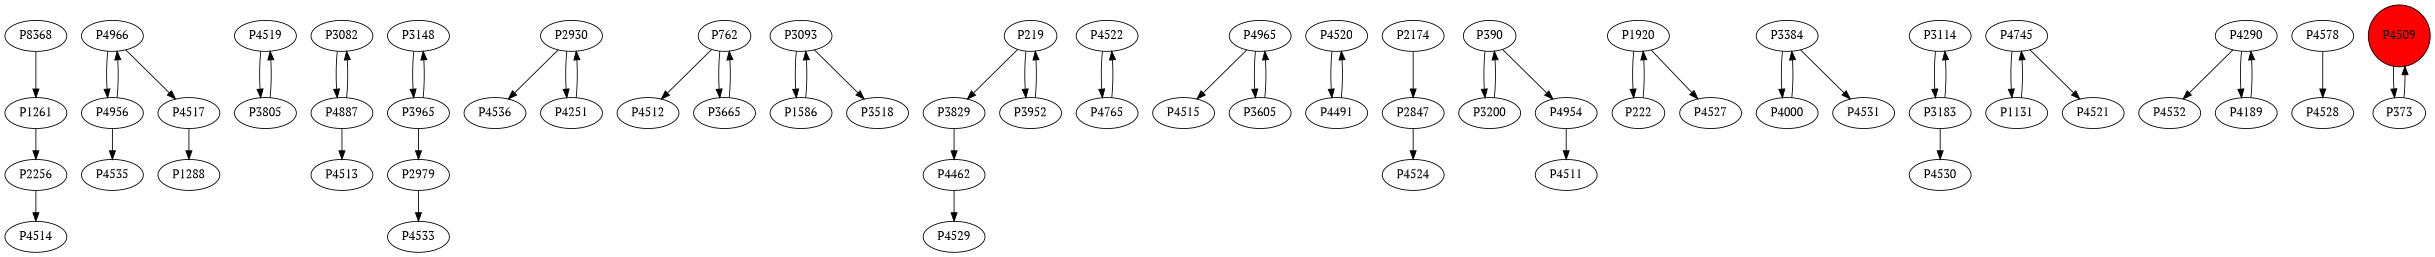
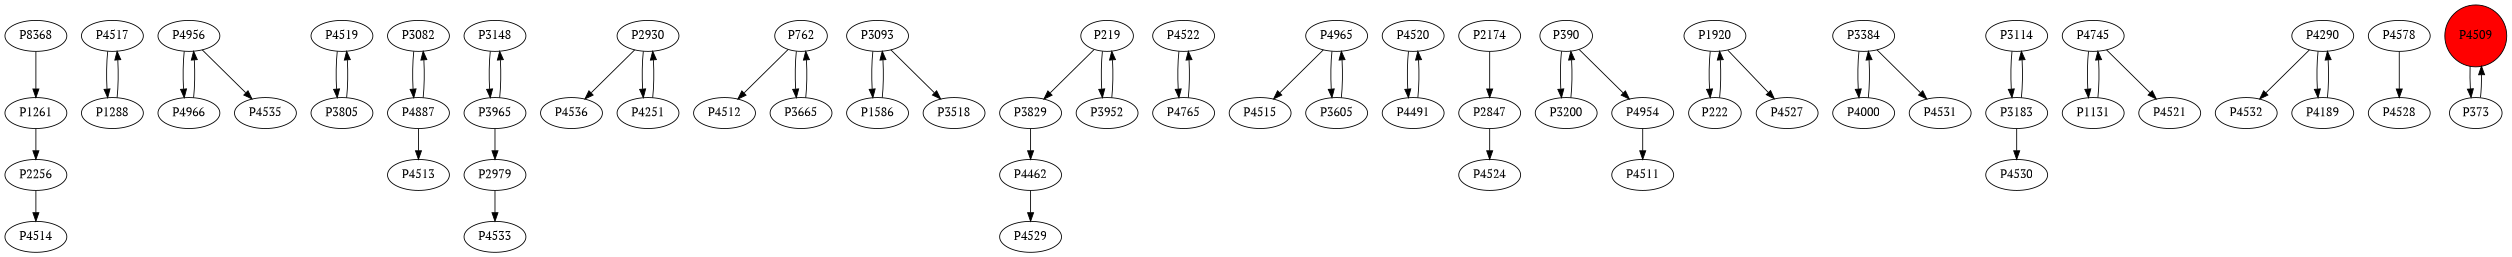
edge "P4966" -> "P4517": now "P1288" -> "P4517"
